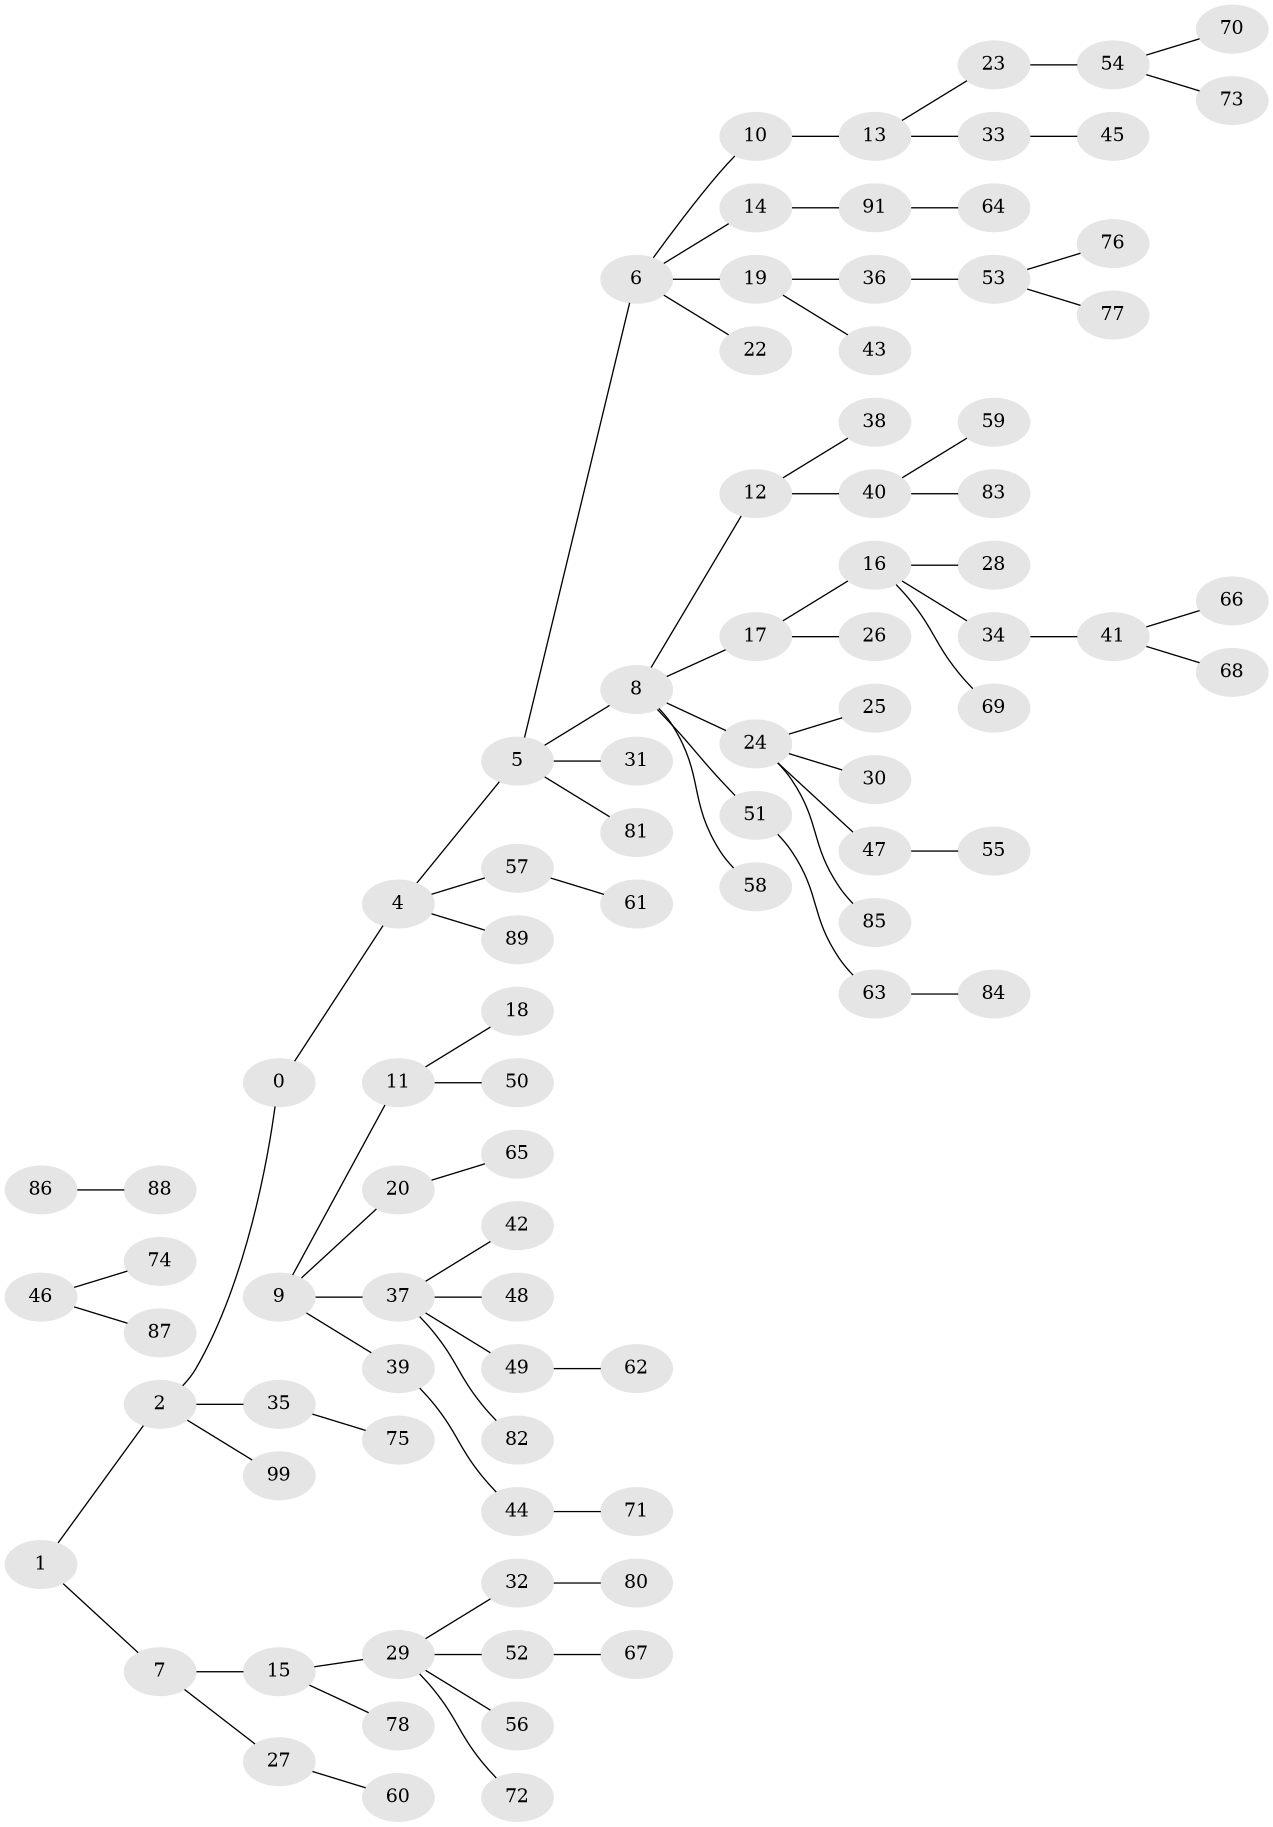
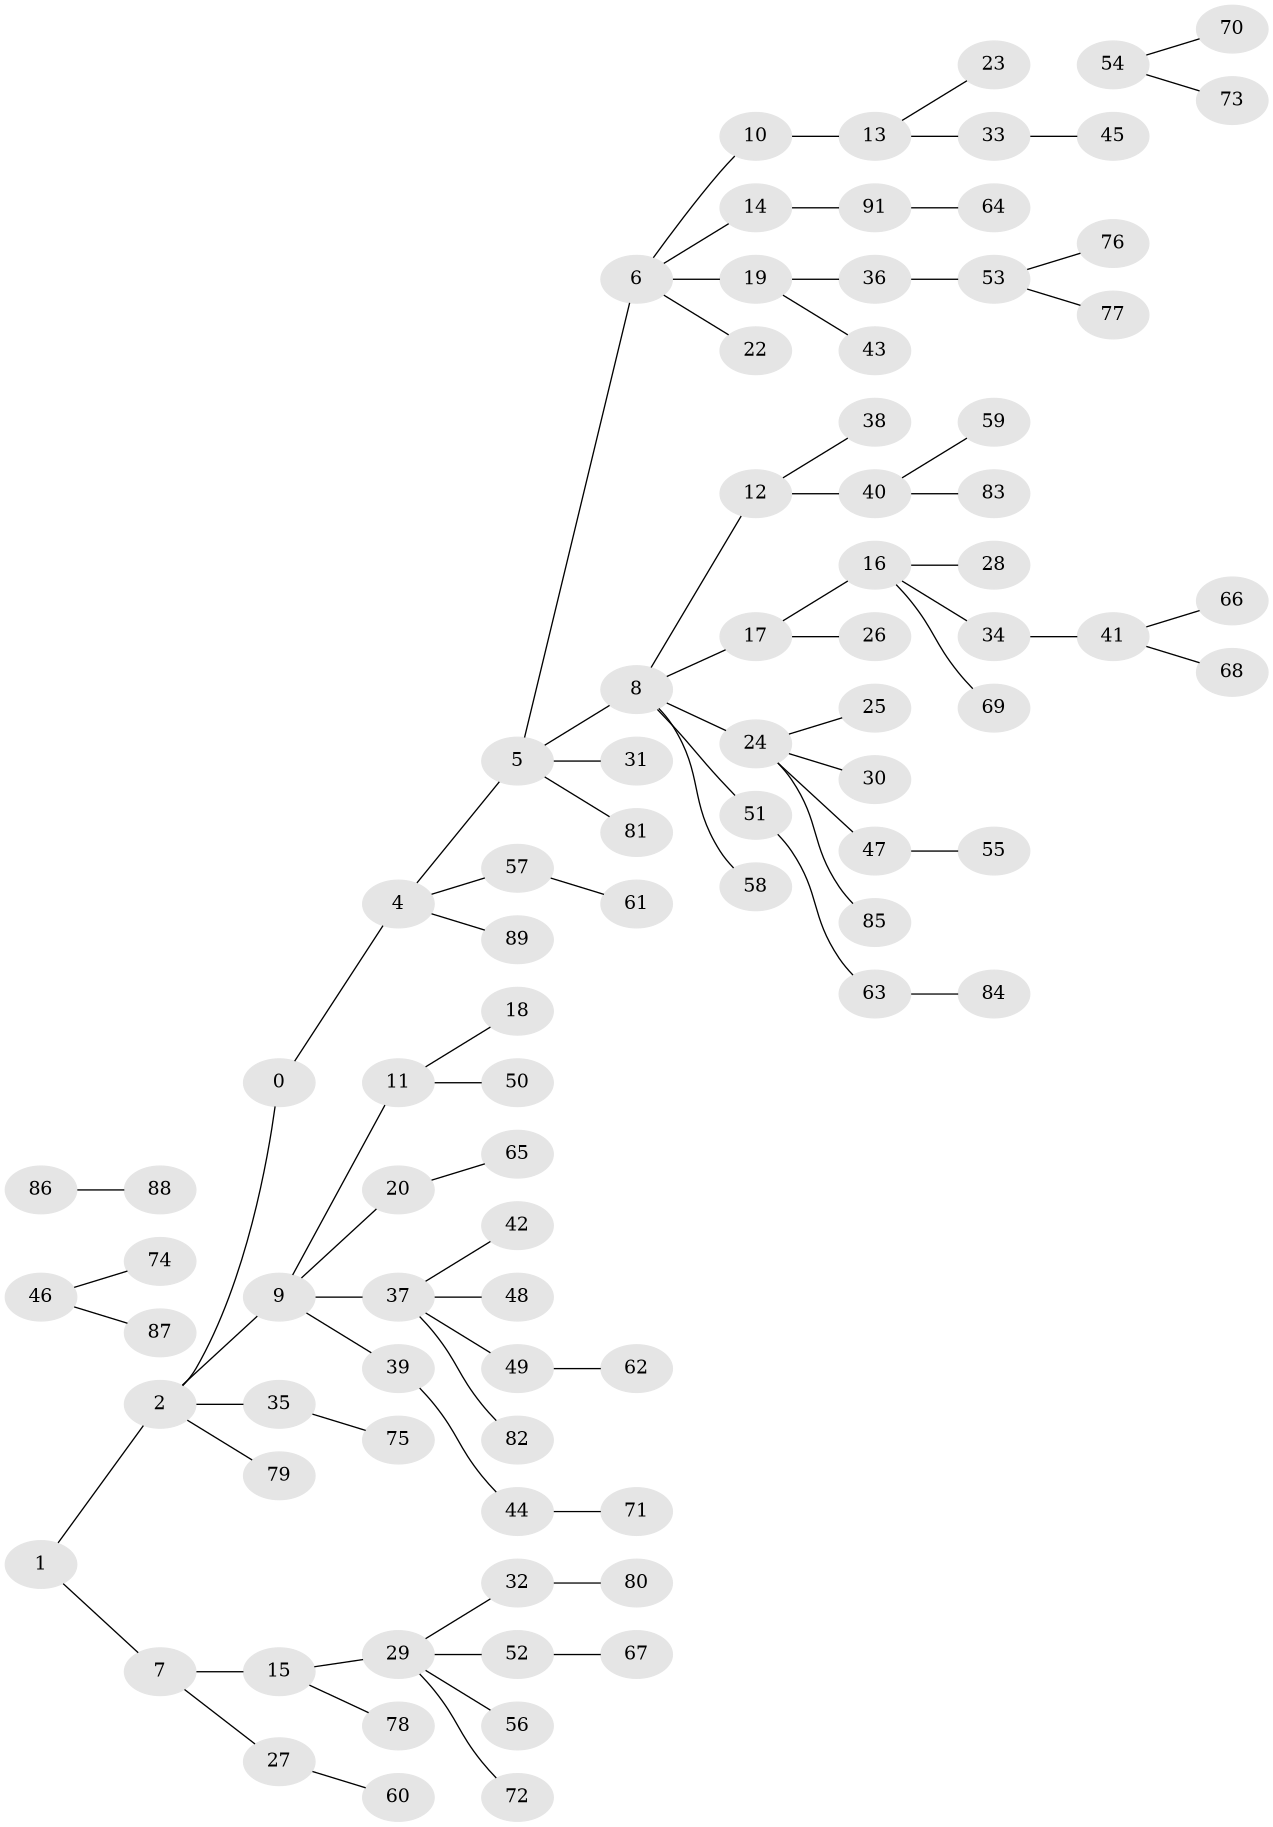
edge "23" -- "54": removed
edge "9" -- "2": added
node "99": label "99" -> "79"
